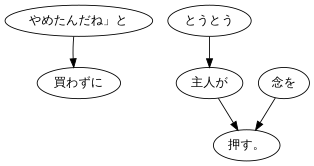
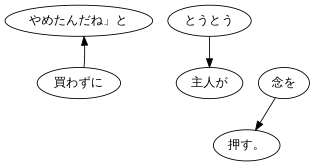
edge "やめたんだね」と" -> "買わずに": reversed
edge "主人が" -> "押す。": removed
